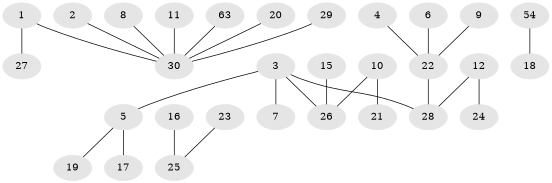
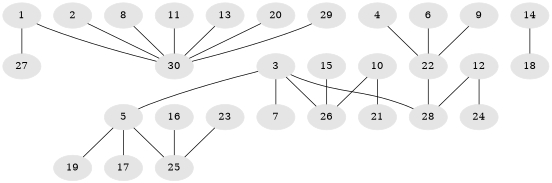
node "63": label "63" -> "13"
node "54": label "54" -> "14"
edge "5" -- "25": added
